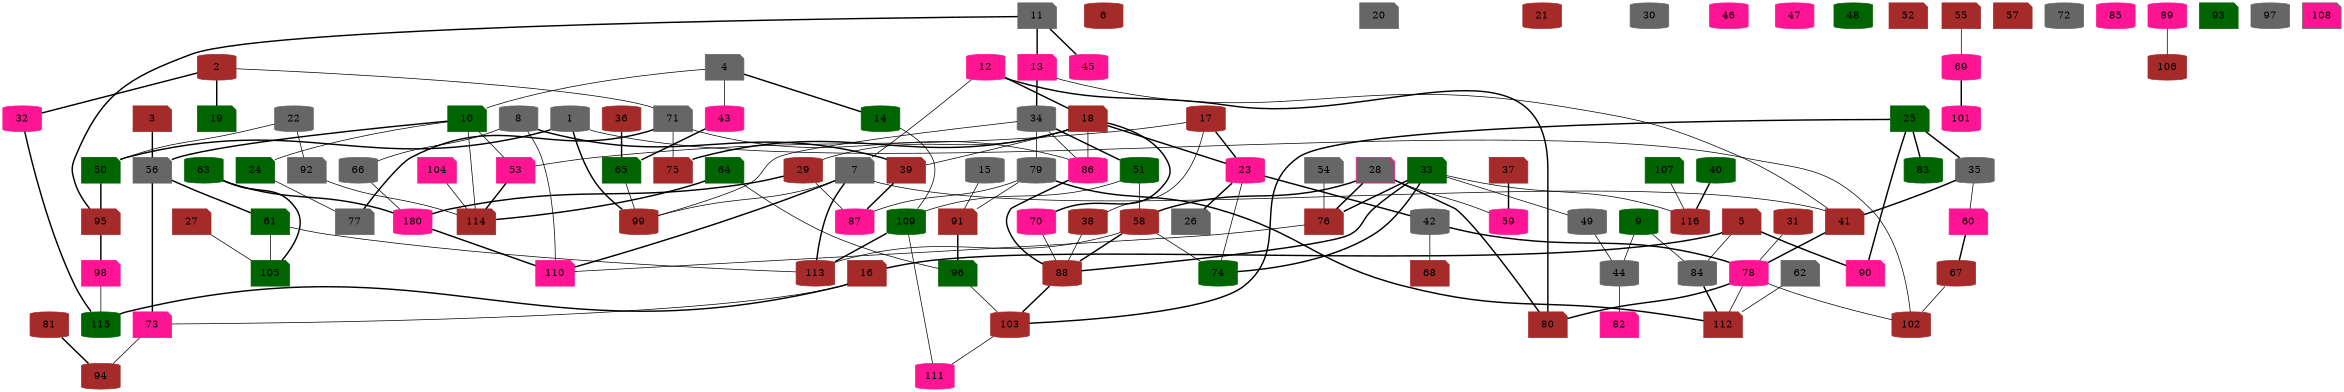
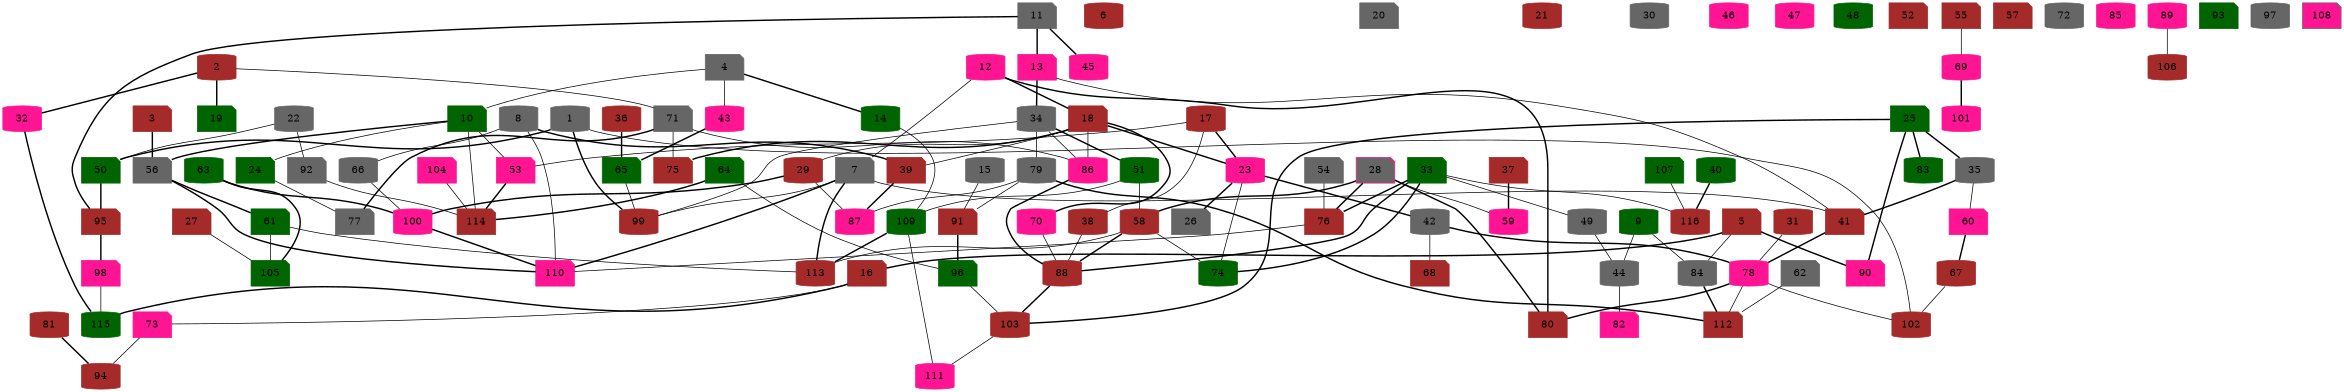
node "180": label "180" -> "100"
edge "56" -- "73": now "56" -- "110"
